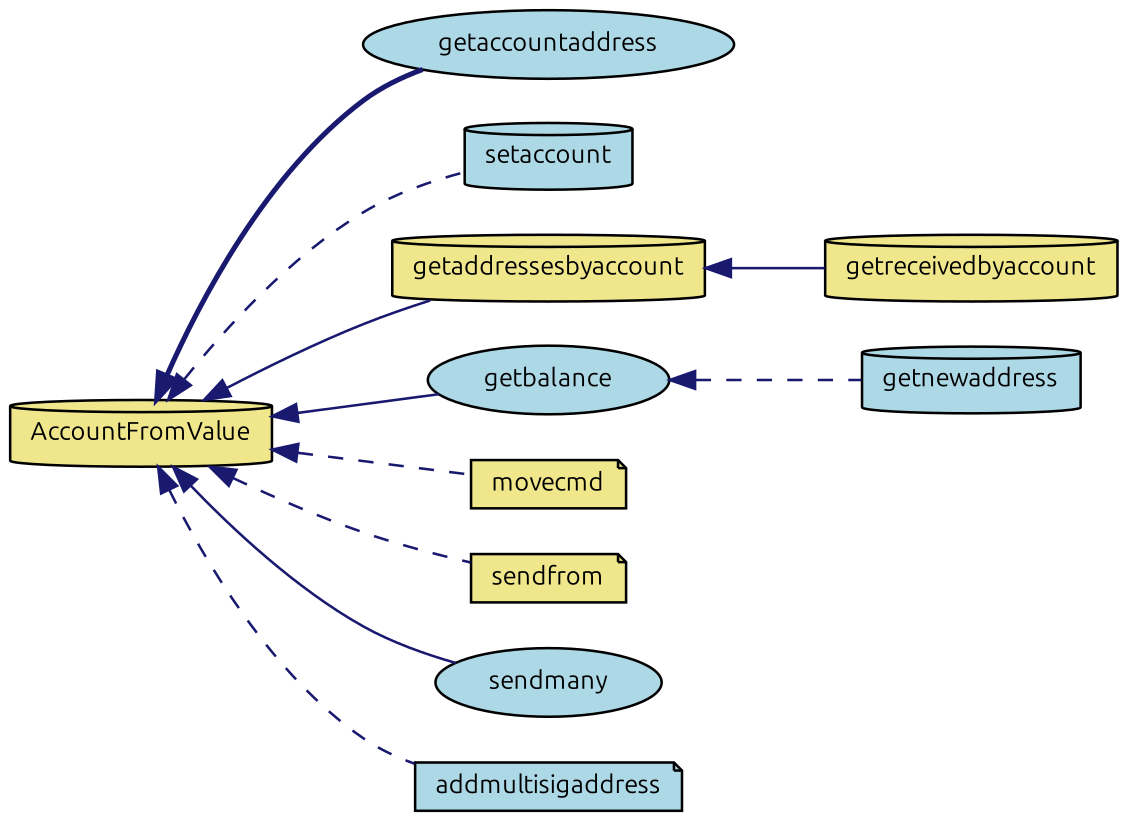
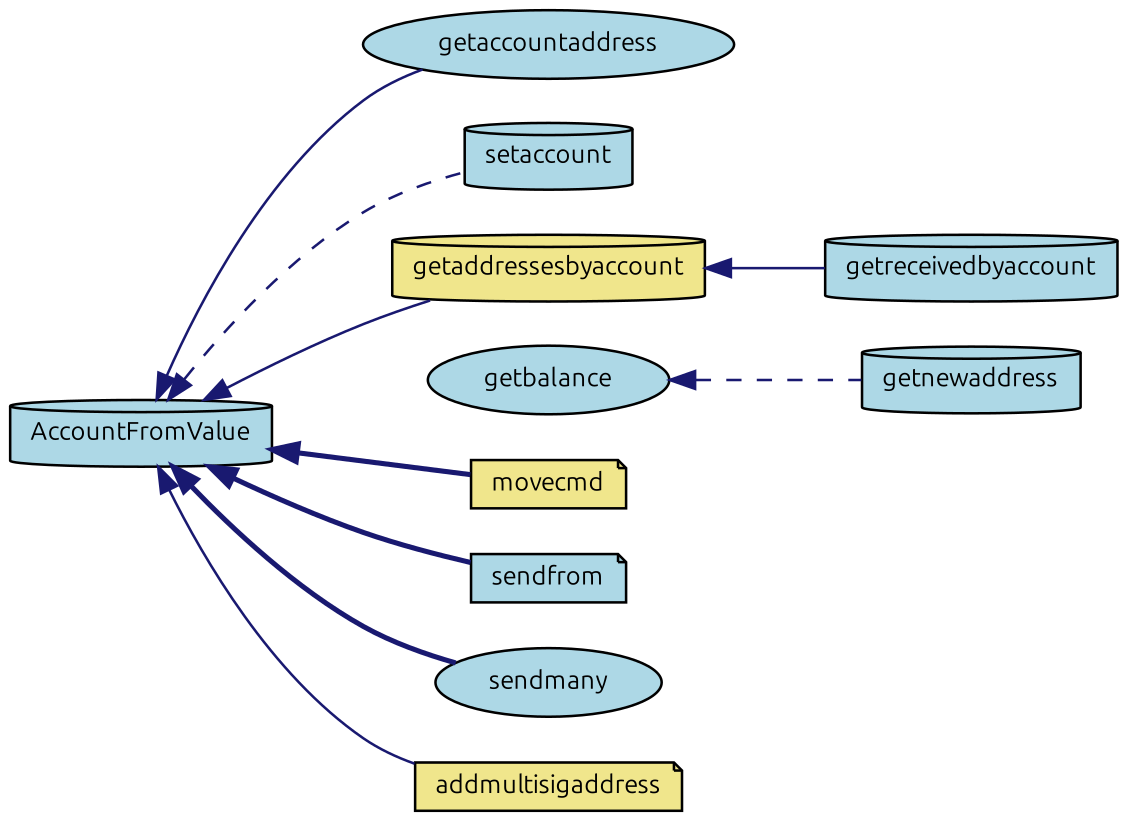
edge "getaccountaddress" -> "AccountFromValue": style bold -> solid
node "getreceivedbyaccount": fillcolor khaki -> lightblue
edge "getbalance" -> "AccountFromValue": removed
node "AccountFromValue": fillcolor khaki -> lightblue
edge "movecmd" -> "AccountFromValue": style dashed -> bold
edge "sendfrom" -> "AccountFromValue": style dashed -> bold
node "sendfrom": fillcolor khaki -> lightblue
edge "sendmany" -> "AccountFromValue": style solid -> bold
edge "addmultisigaddress" -> "AccountFromValue": style dashed -> solid
node "addmultisigaddress": fillcolor lightblue -> khaki
